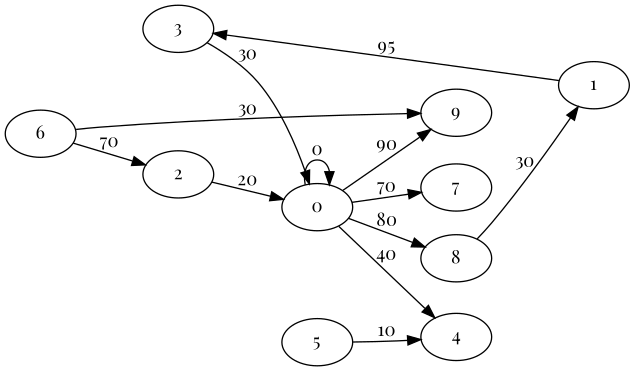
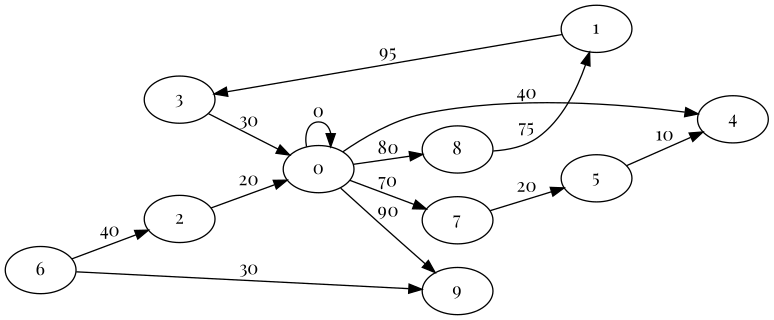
edge "6" -> "2": label "70" -> "40"
edge "8" -> "1": label "30" -> "75"
edge "7" -> "5": added, label "20"
